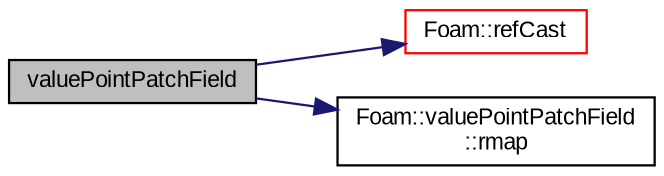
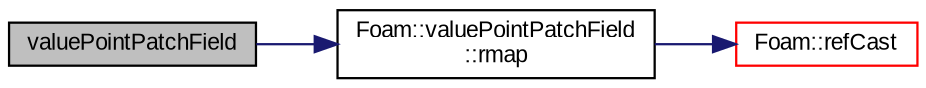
edge "valuePointPatchField" -> "Foam::refCast": now "Foam::valuePointPatchField ::rmap" -> "Foam::refCast"
